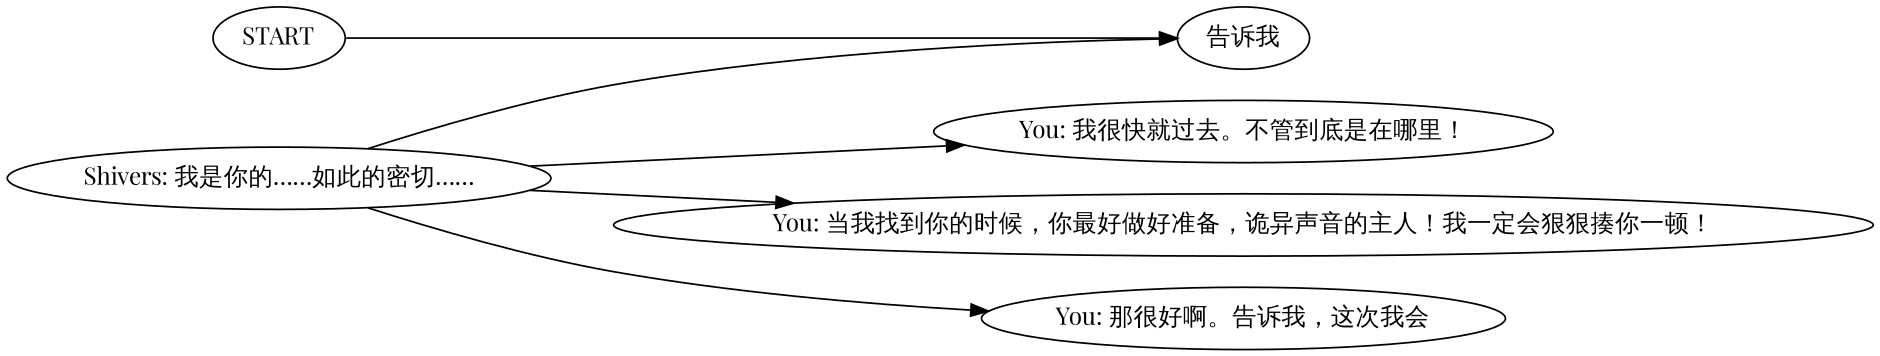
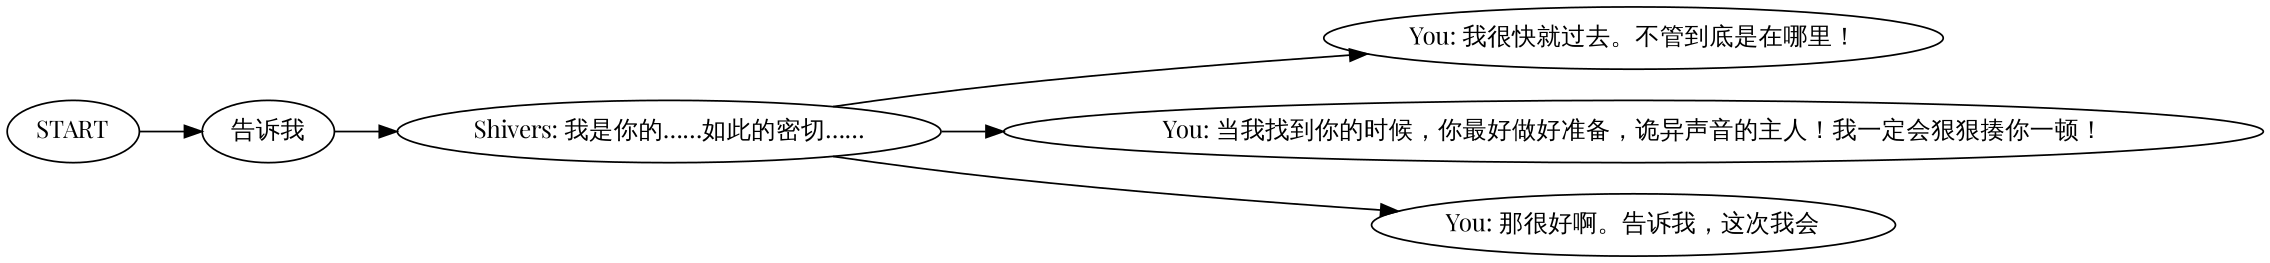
edge "Shivers: 我是你的……如此的密切……" -> "告诉我": reversed
